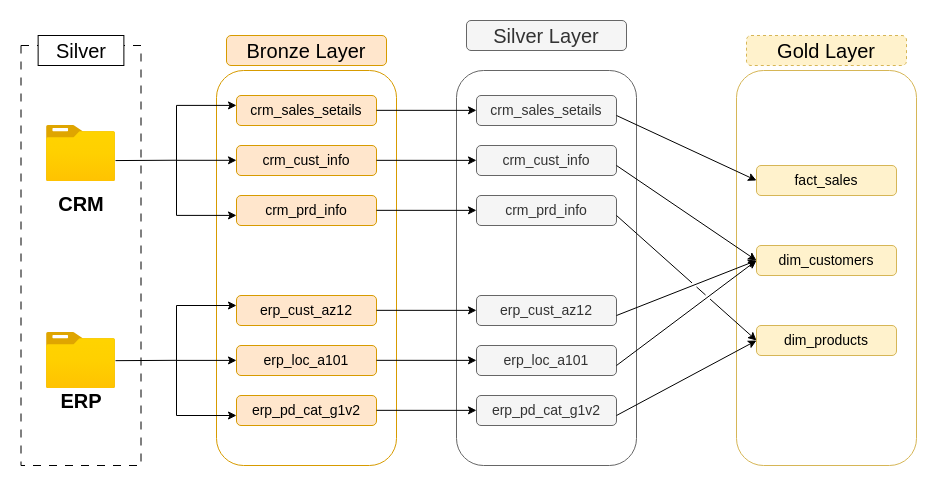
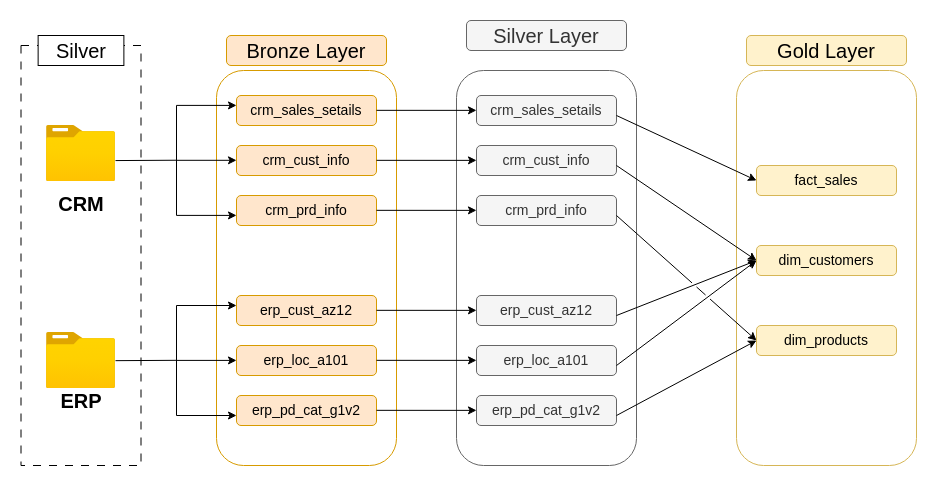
node "Gold Layer": style dashed -> solid
